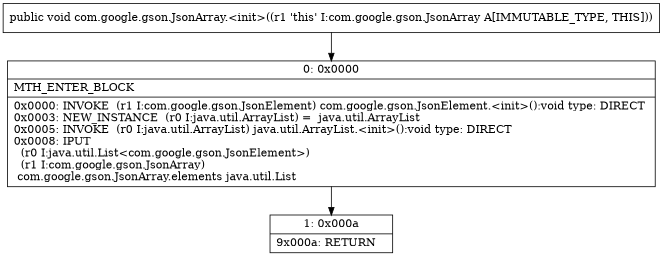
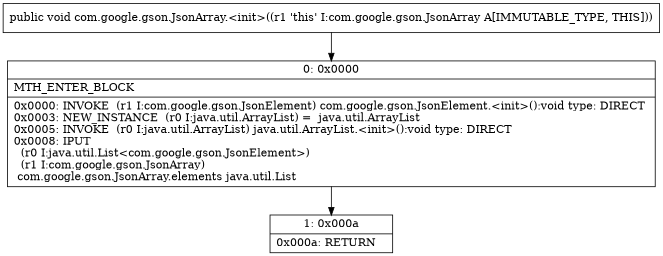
node "1: 0x000a": text "9x000a: RETURN" -> "0x000a: RETURN"
